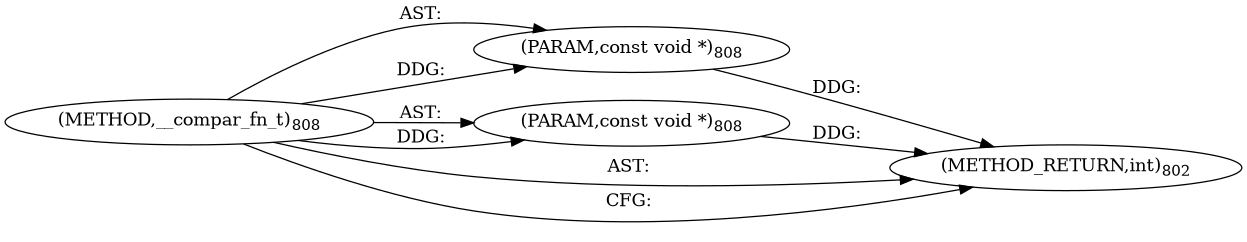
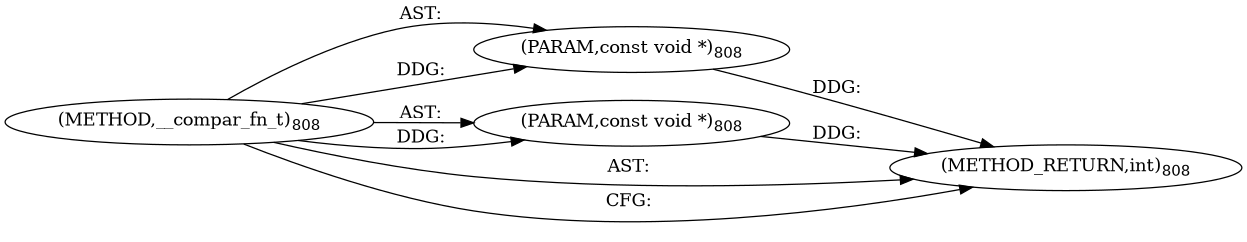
node "(METHOD_RETURN,int)": text "802" -> "808"
